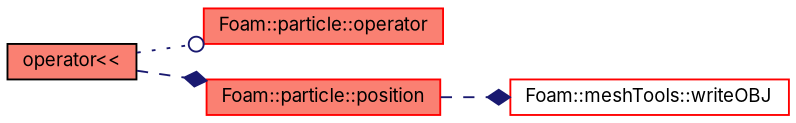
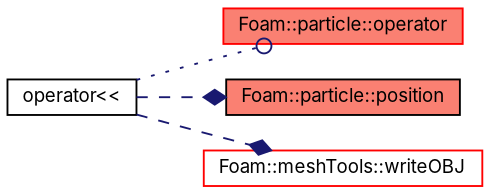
node "operator<<": fillcolor salmon -> white
node "Foam::particle::position": color red -> black
edge "Foam::particle::position" -> "Foam::meshTools::writeOBJ": now "operator<<" -> "Foam::meshTools::writeOBJ"
